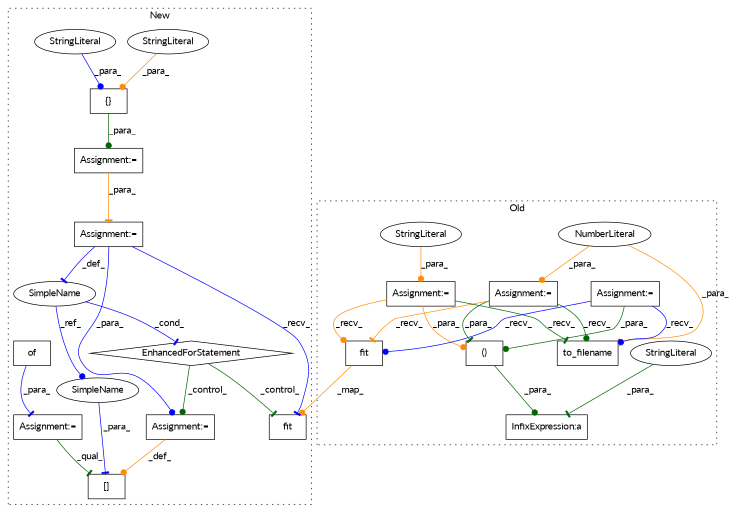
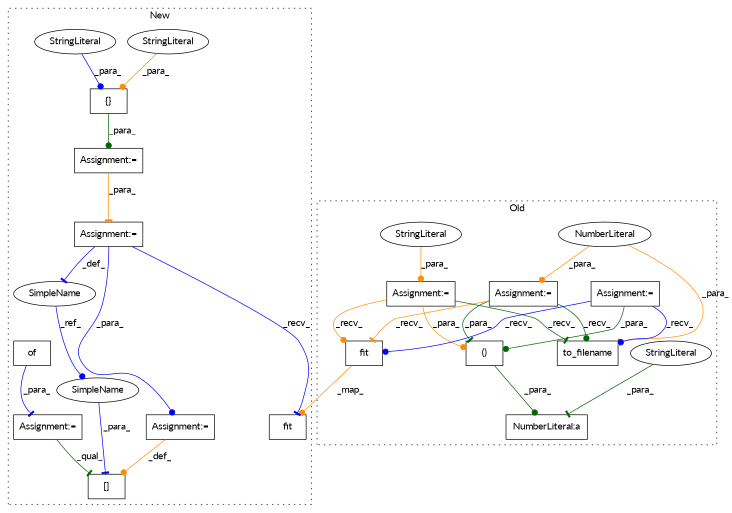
node "EnhancedForStatement": removed
node "InfixExpression:a": label "InfixExpression:a" -> "NumberLiteral:a"
